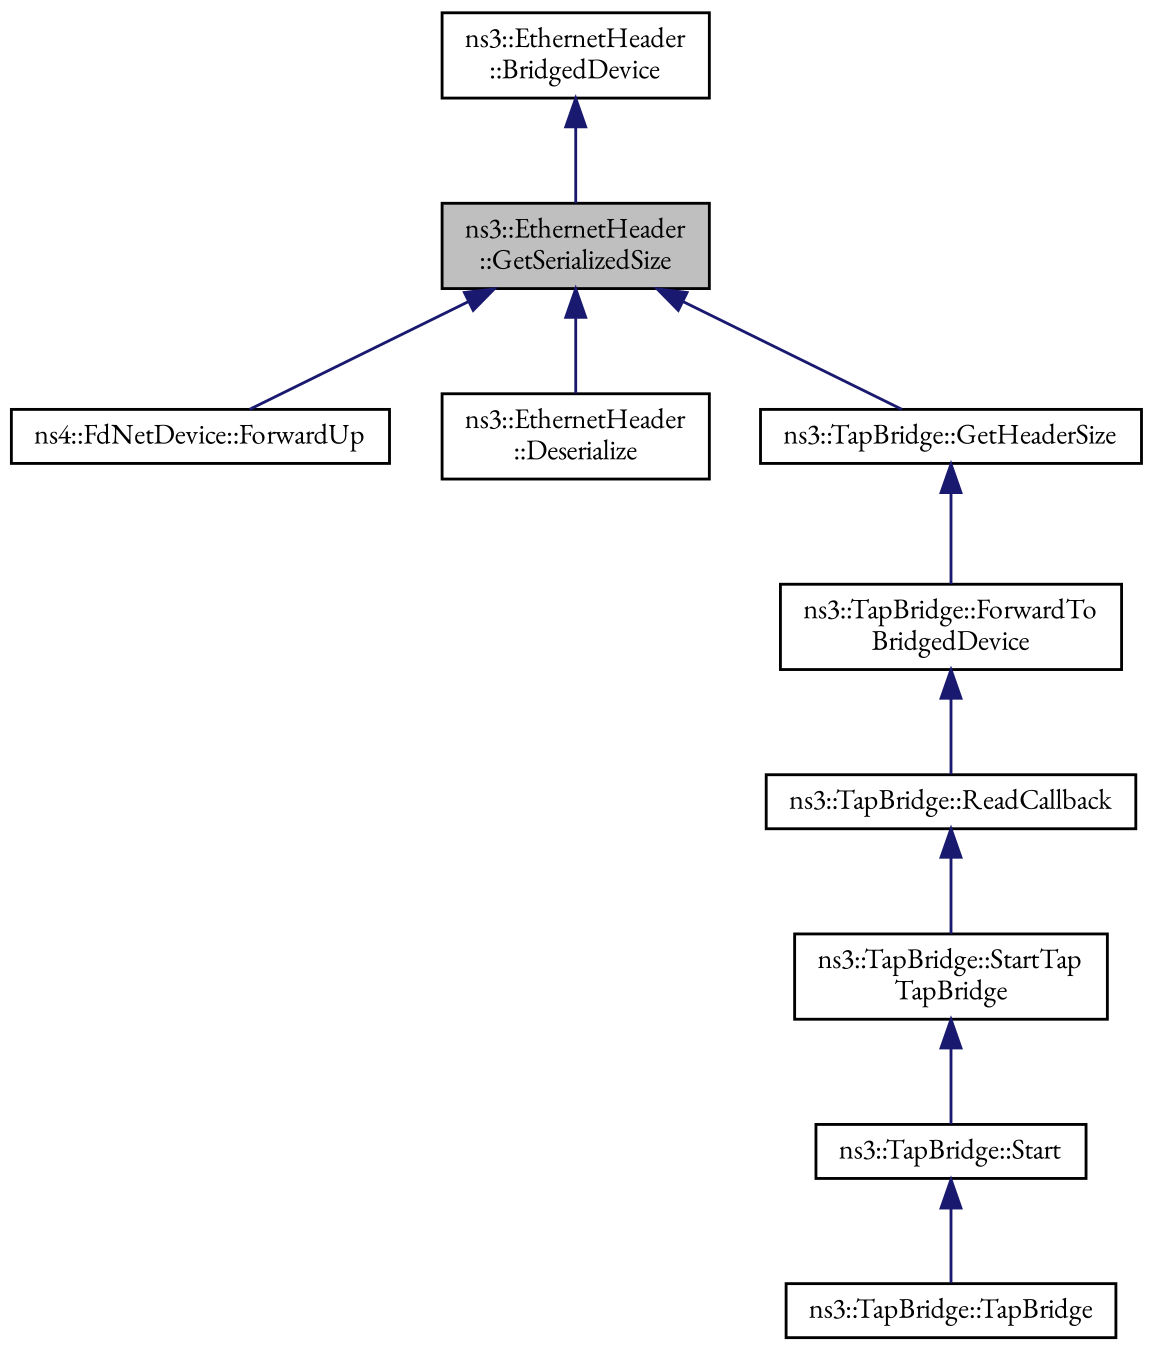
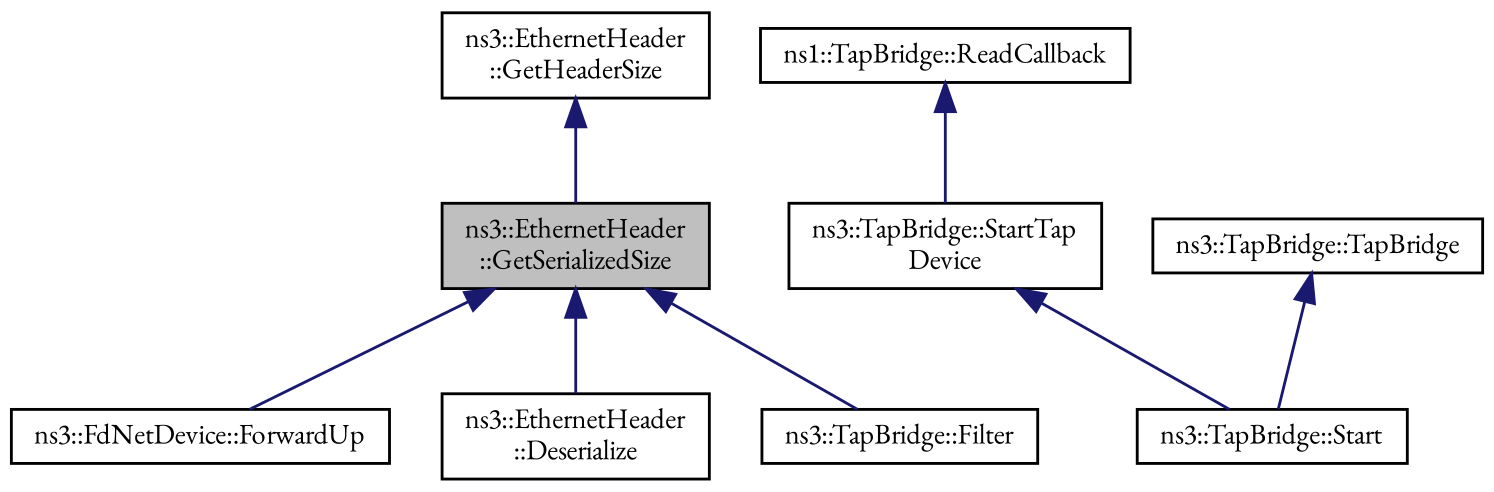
node "ns3::EthernetHeader ::BridgedDevice": label "ns3::EthernetHeader ::BridgedDevice" -> "ns3::EthernetHeader ::GetHeaderSize"
node "ns4::FdNetDevice::ForwardUp": label "ns4::FdNetDevice::ForwardUp" -> "ns3::FdNetDevice::ForwardUp"
node "ns3::TapBridge::GetHeaderSize": label "ns3::TapBridge::GetHeaderSize" -> "ns3::TapBridge::Filter"
node "ns3::TapBridge::ForwardTo BridgedDevice": removed
node "ns3::TapBridge::ReadCallback": label "ns3::TapBridge::ReadCallback" -> "ns1::TapBridge::ReadCallback"
node "ns3::TapBridge::StartTap TapBridge": label "ns3::TapBridge::StartTap TapBridge" -> "ns3::TapBridge::StartTap Device"
edge "ns3::TapBridge::TapBridge" -> "ns3::TapBridge::Start": reversed
